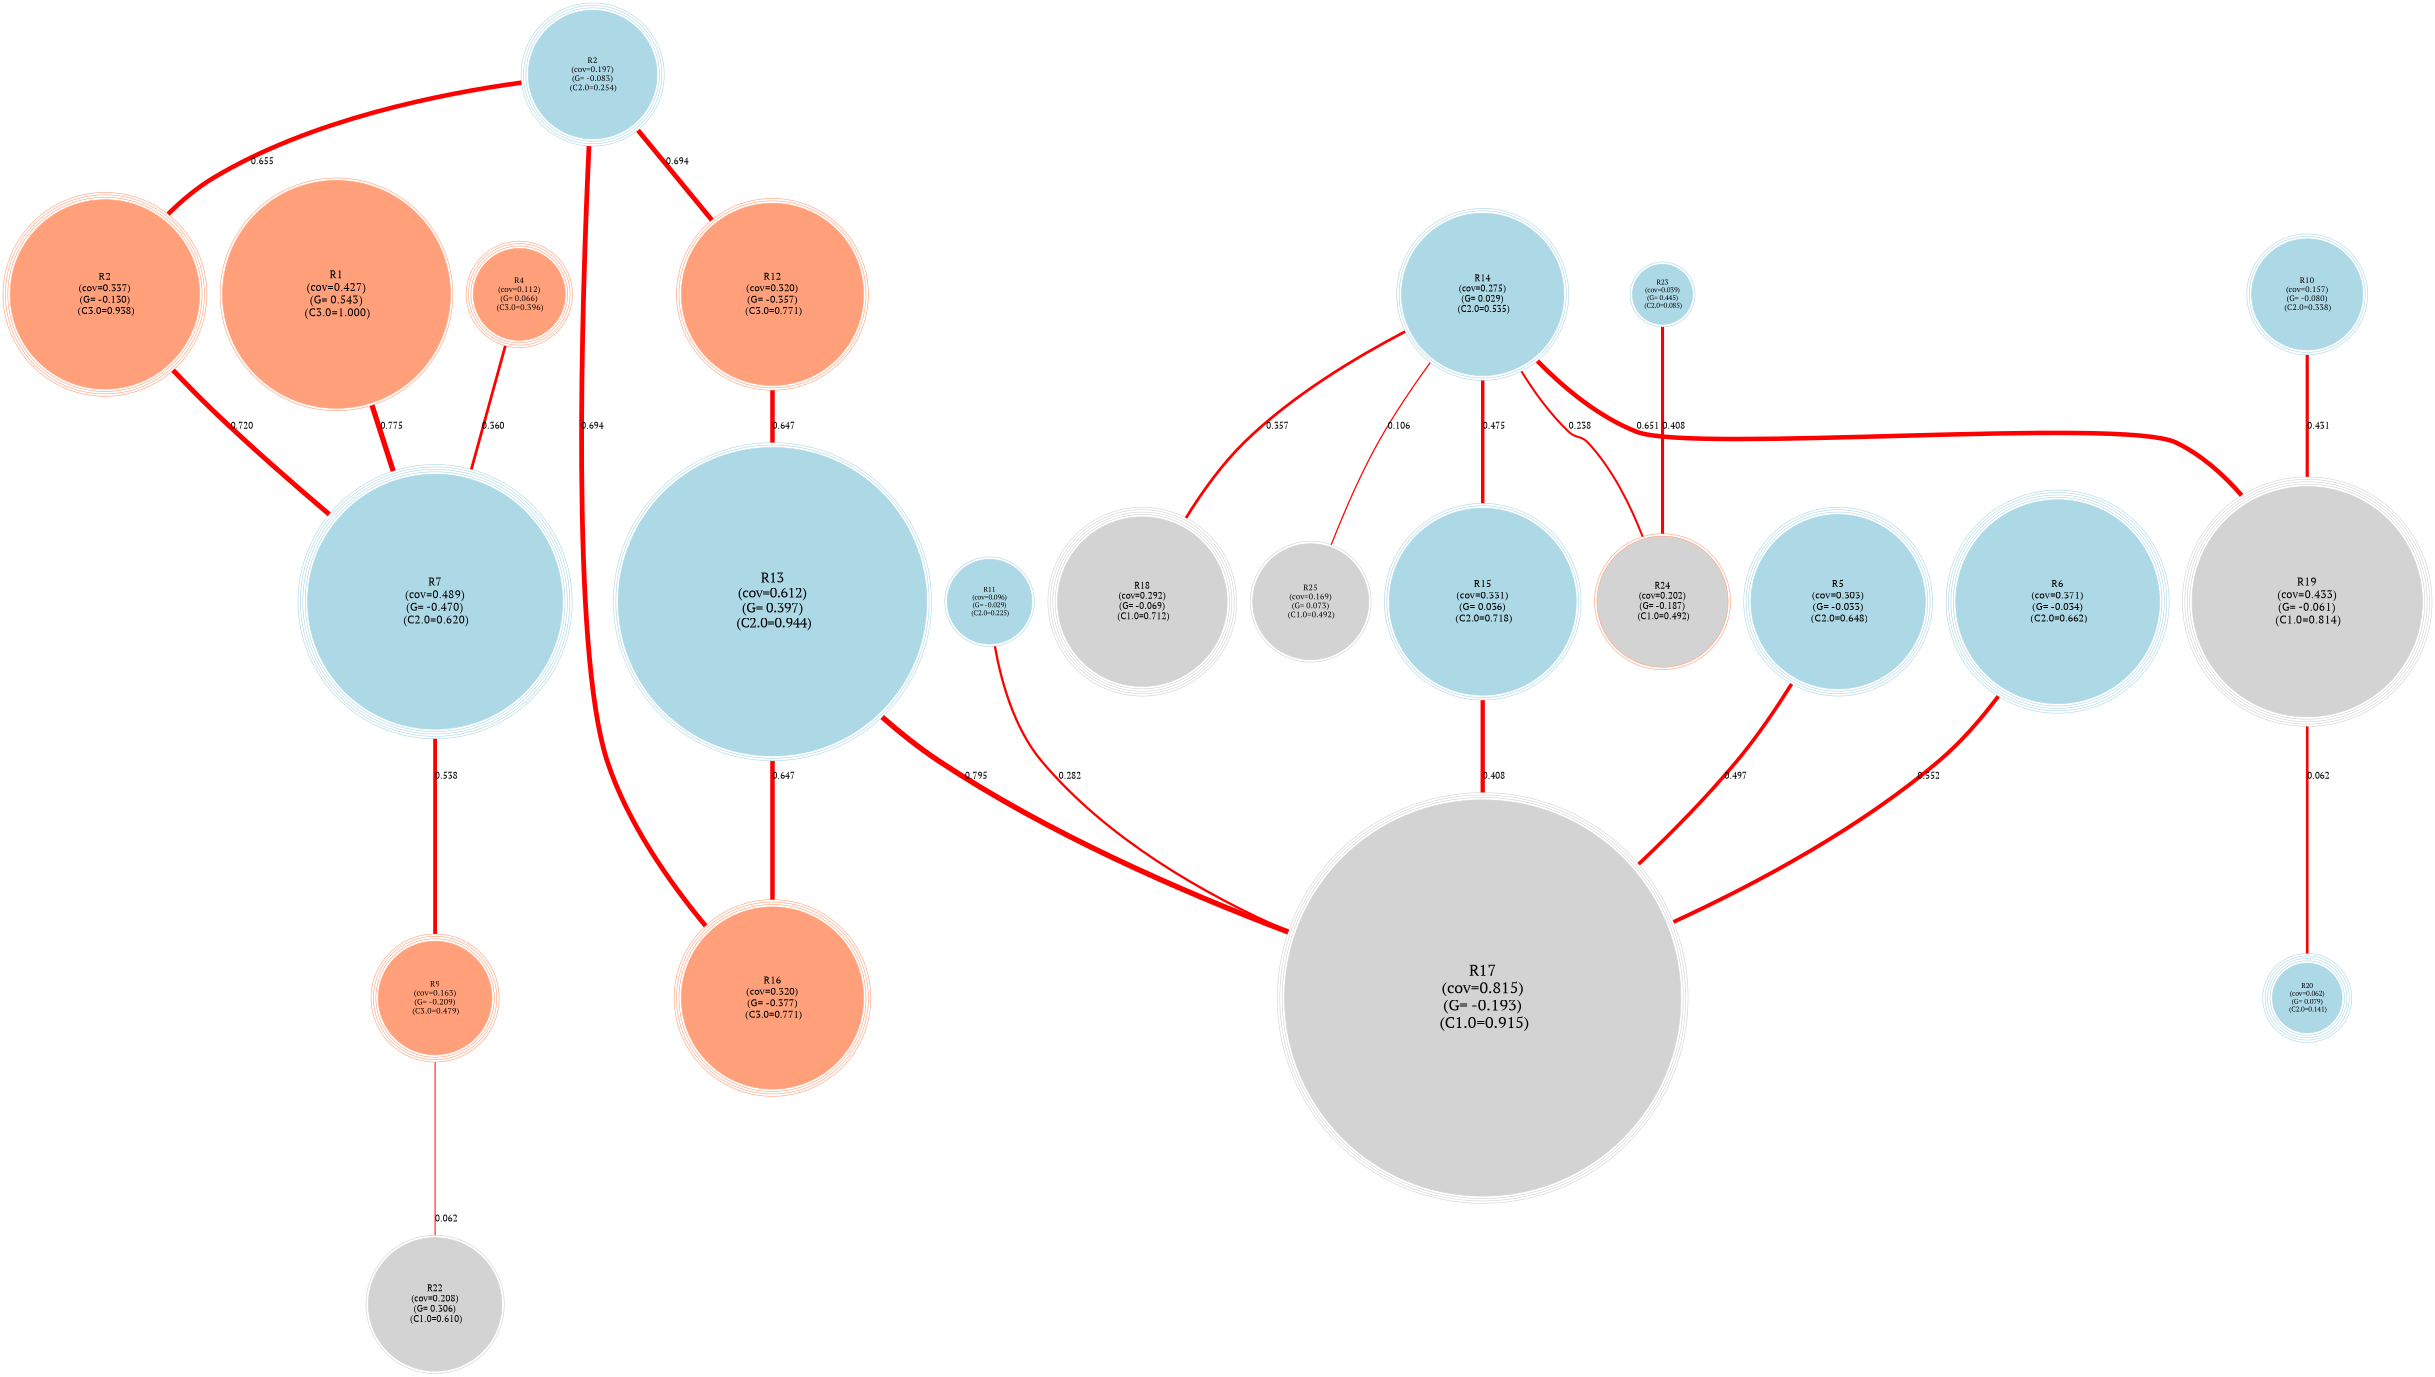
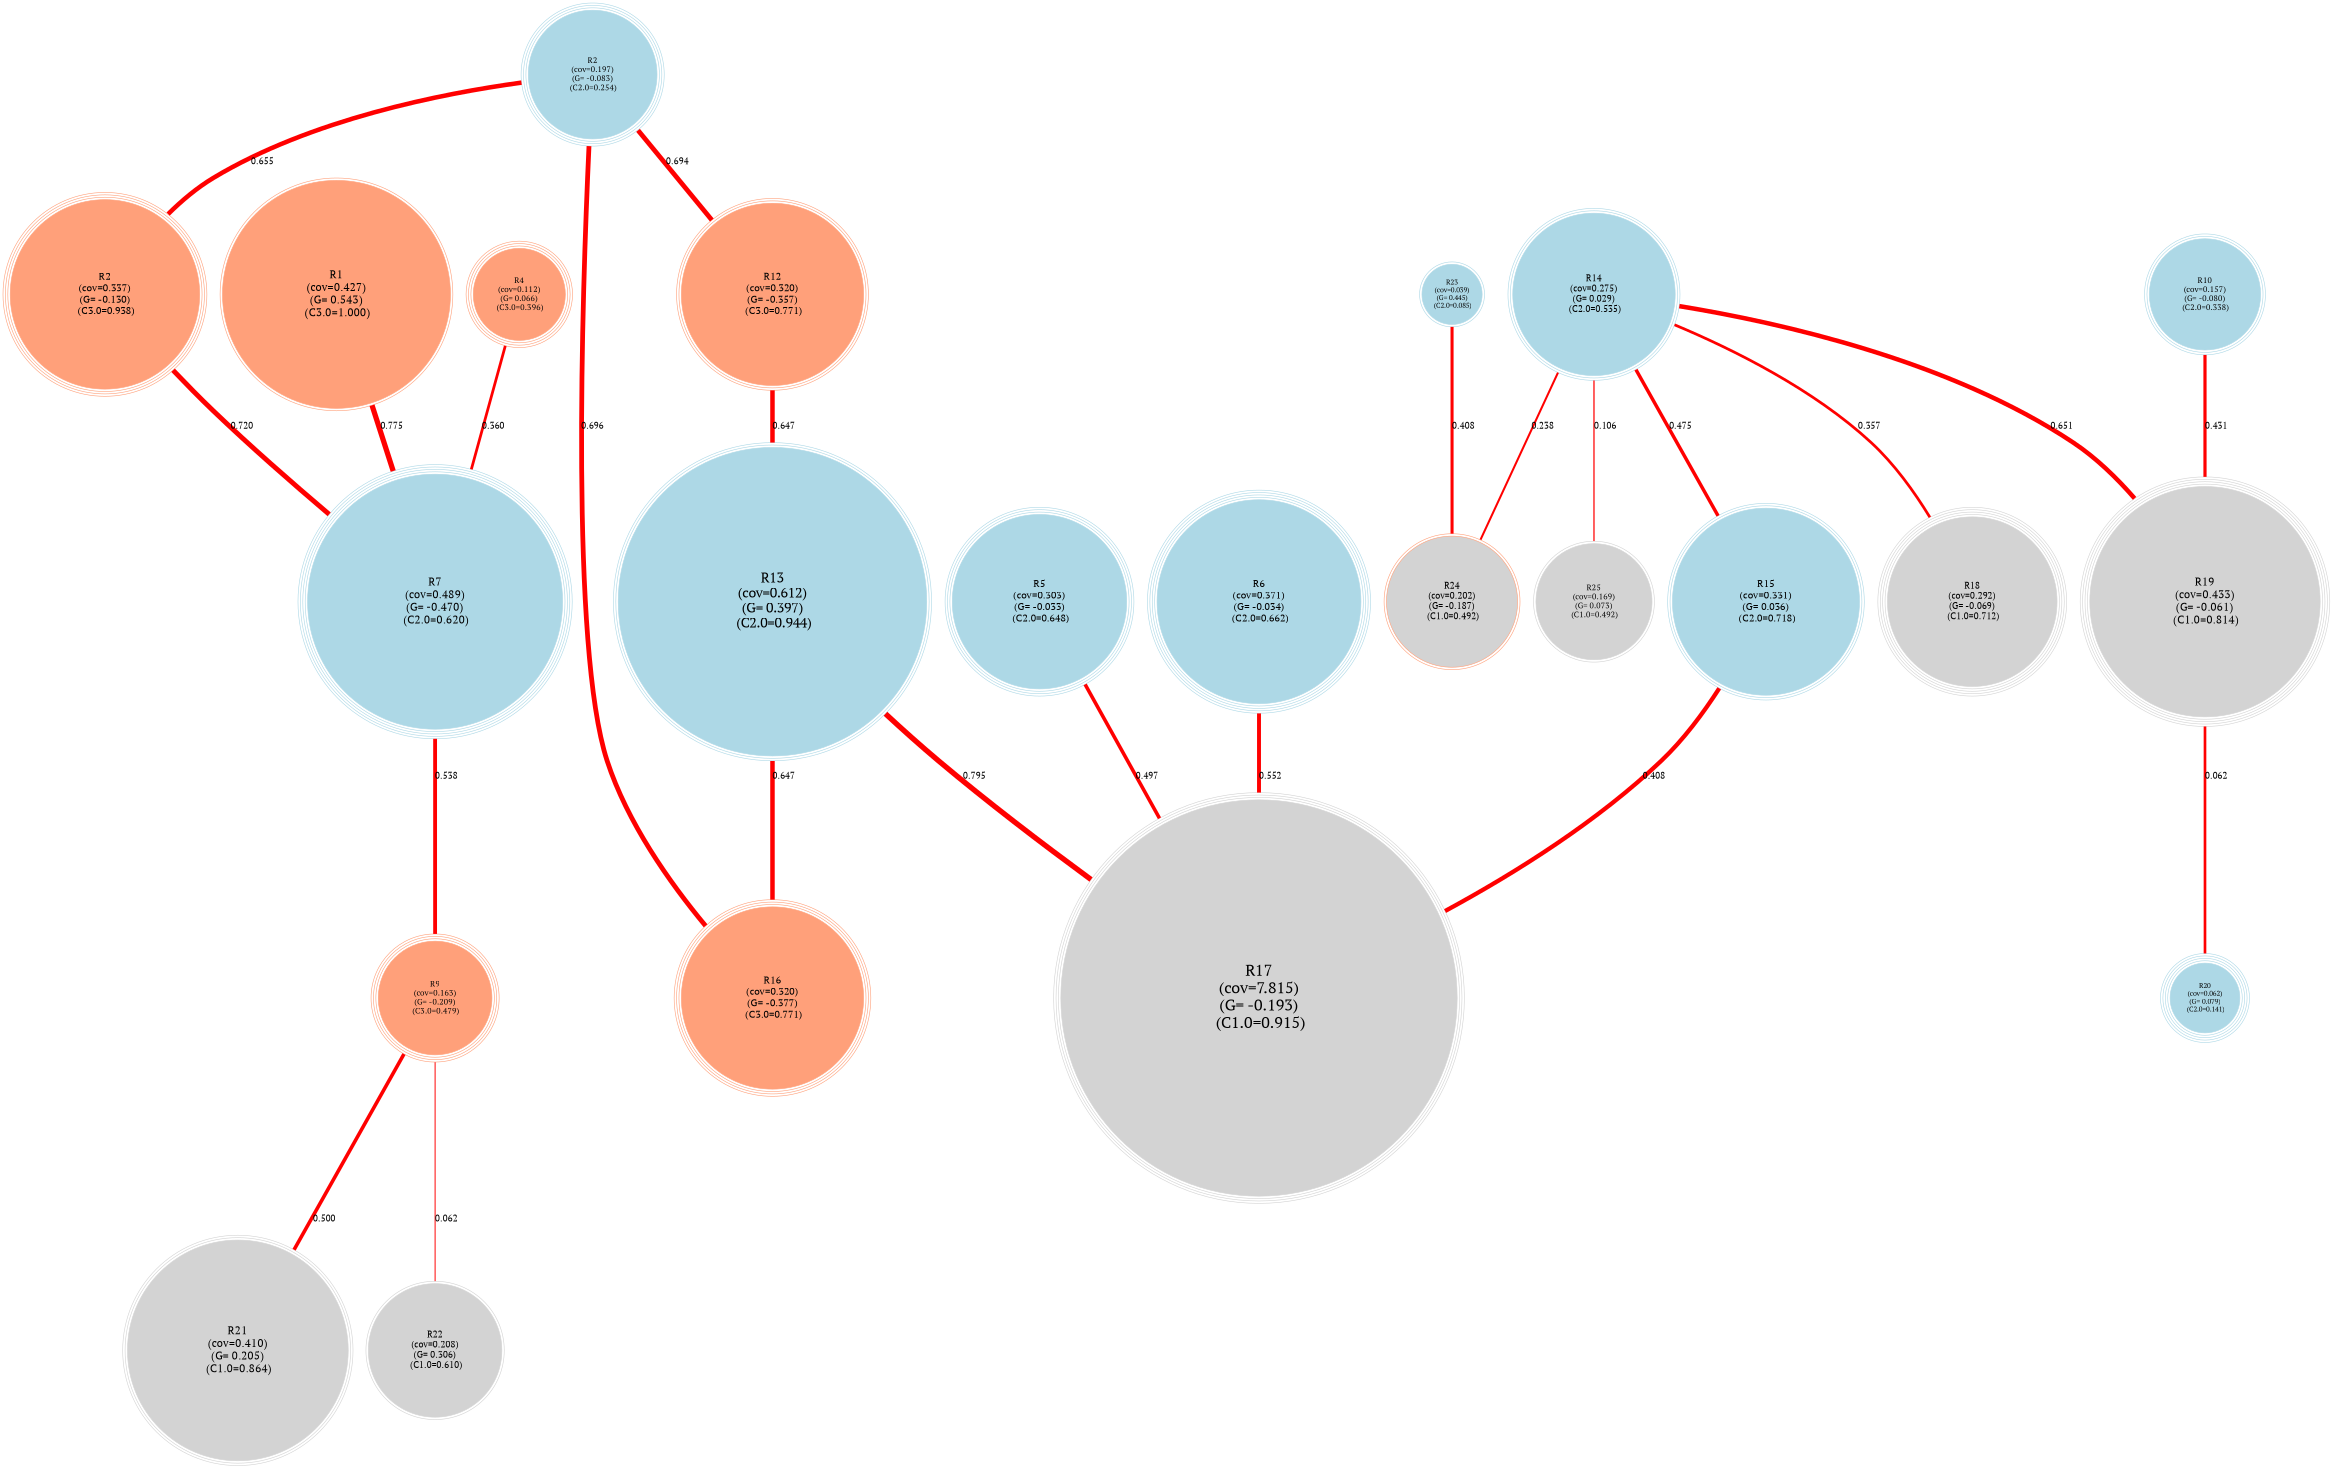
edge "R2 (cov=0.197) (G= -0.083) (C2.0=0.254)" -- "R16 (cov=0.320) (G= -0.377) (C3.0=0.771)": label "0.694" -> "0.696"
node "R11 (cov=0.096) (G= -0.029) (C2.0=0.225)": removed
node "R17 (cov=0.815) (G= -0.193) (C1.0=0.915)": label "R17 (cov=0.815) (G= -0.193) (C1.0=0.915)" -> "R17 (cov=7.815) (G= -0.193) (C1.0=0.915)"
node "R21 (cov=0.410) (G= 0.205) (C1.0=0.864)": added
